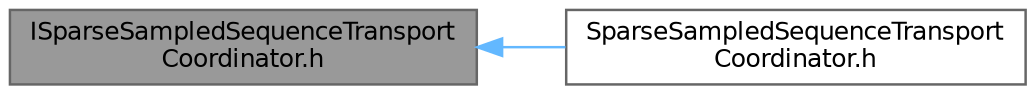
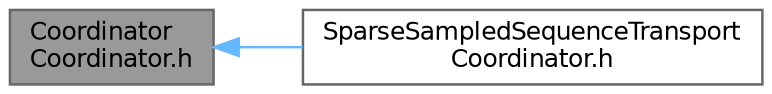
node "ISparseSampledSequenceTransport Coordinator.h": label "ISparseSampledSequenceTransport Coordinator.h" -> "Coordinator Coordinator.h"
